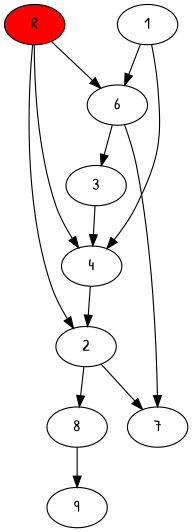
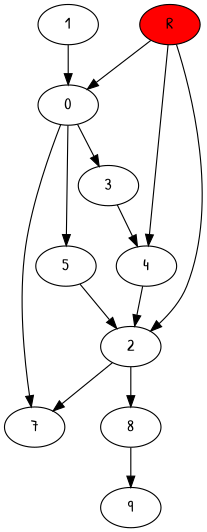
node "6": label "6" -> "0"
edge "1" -> "4": removed
node "5": added
